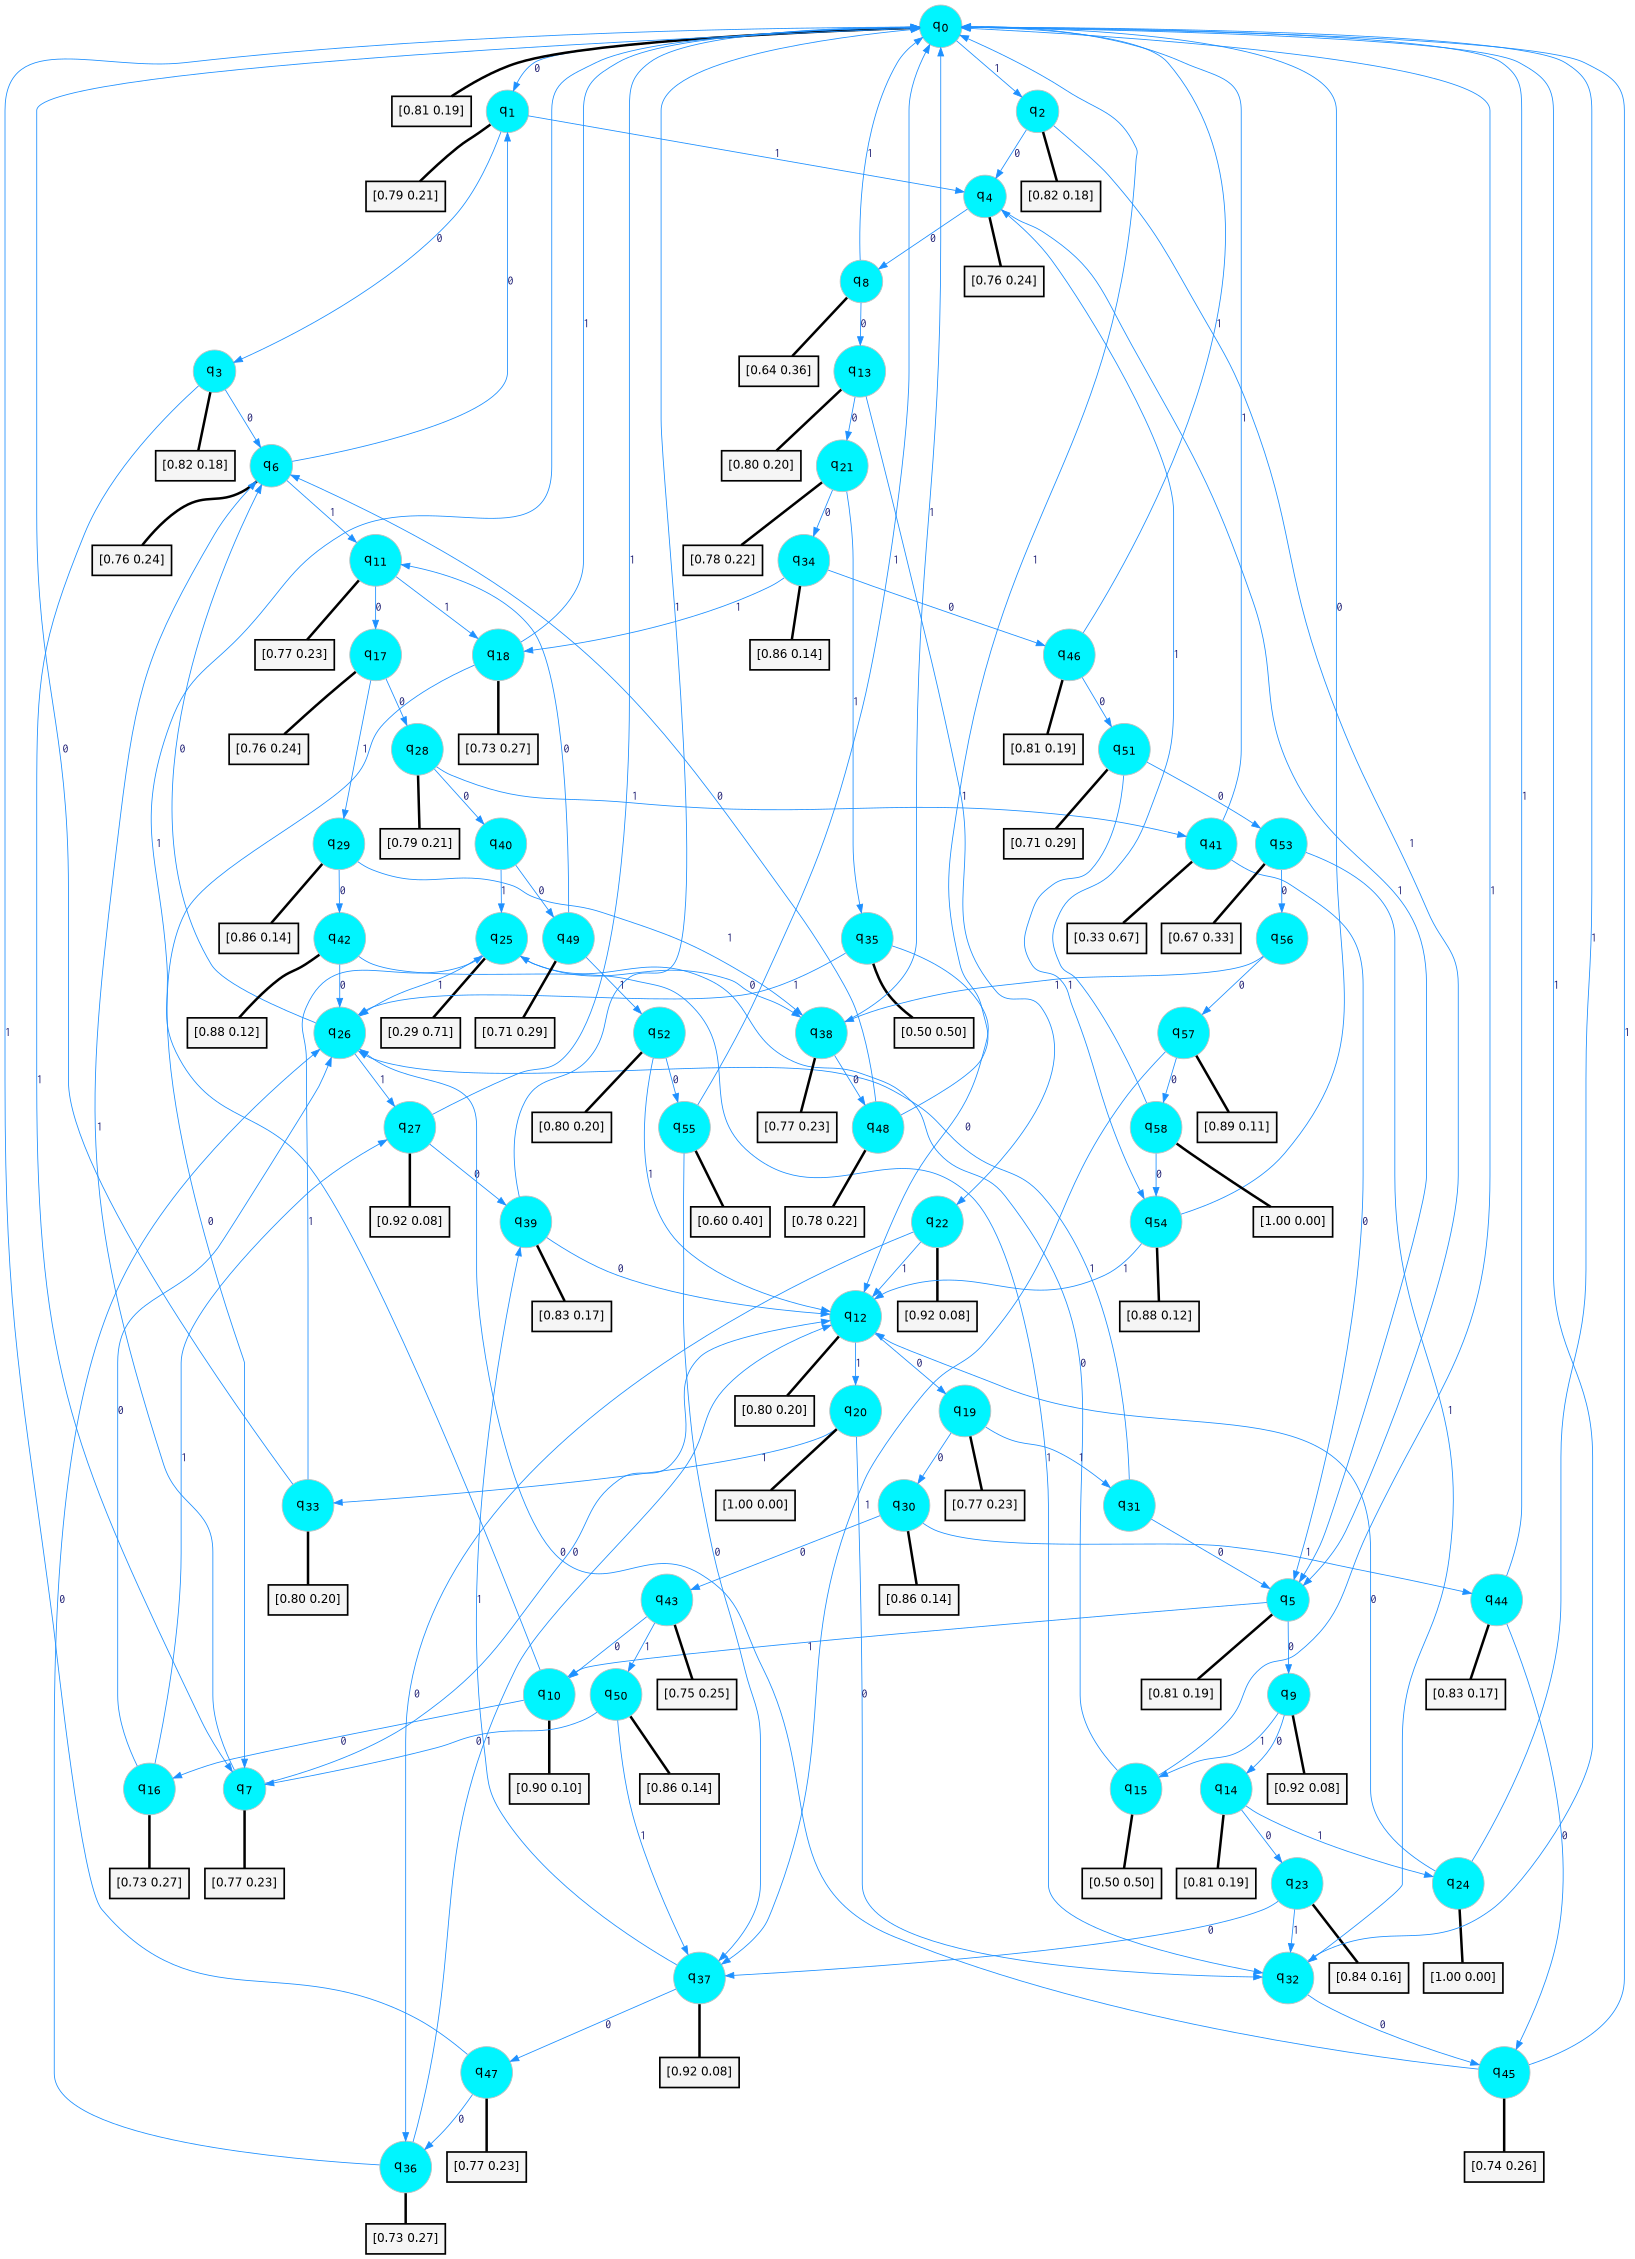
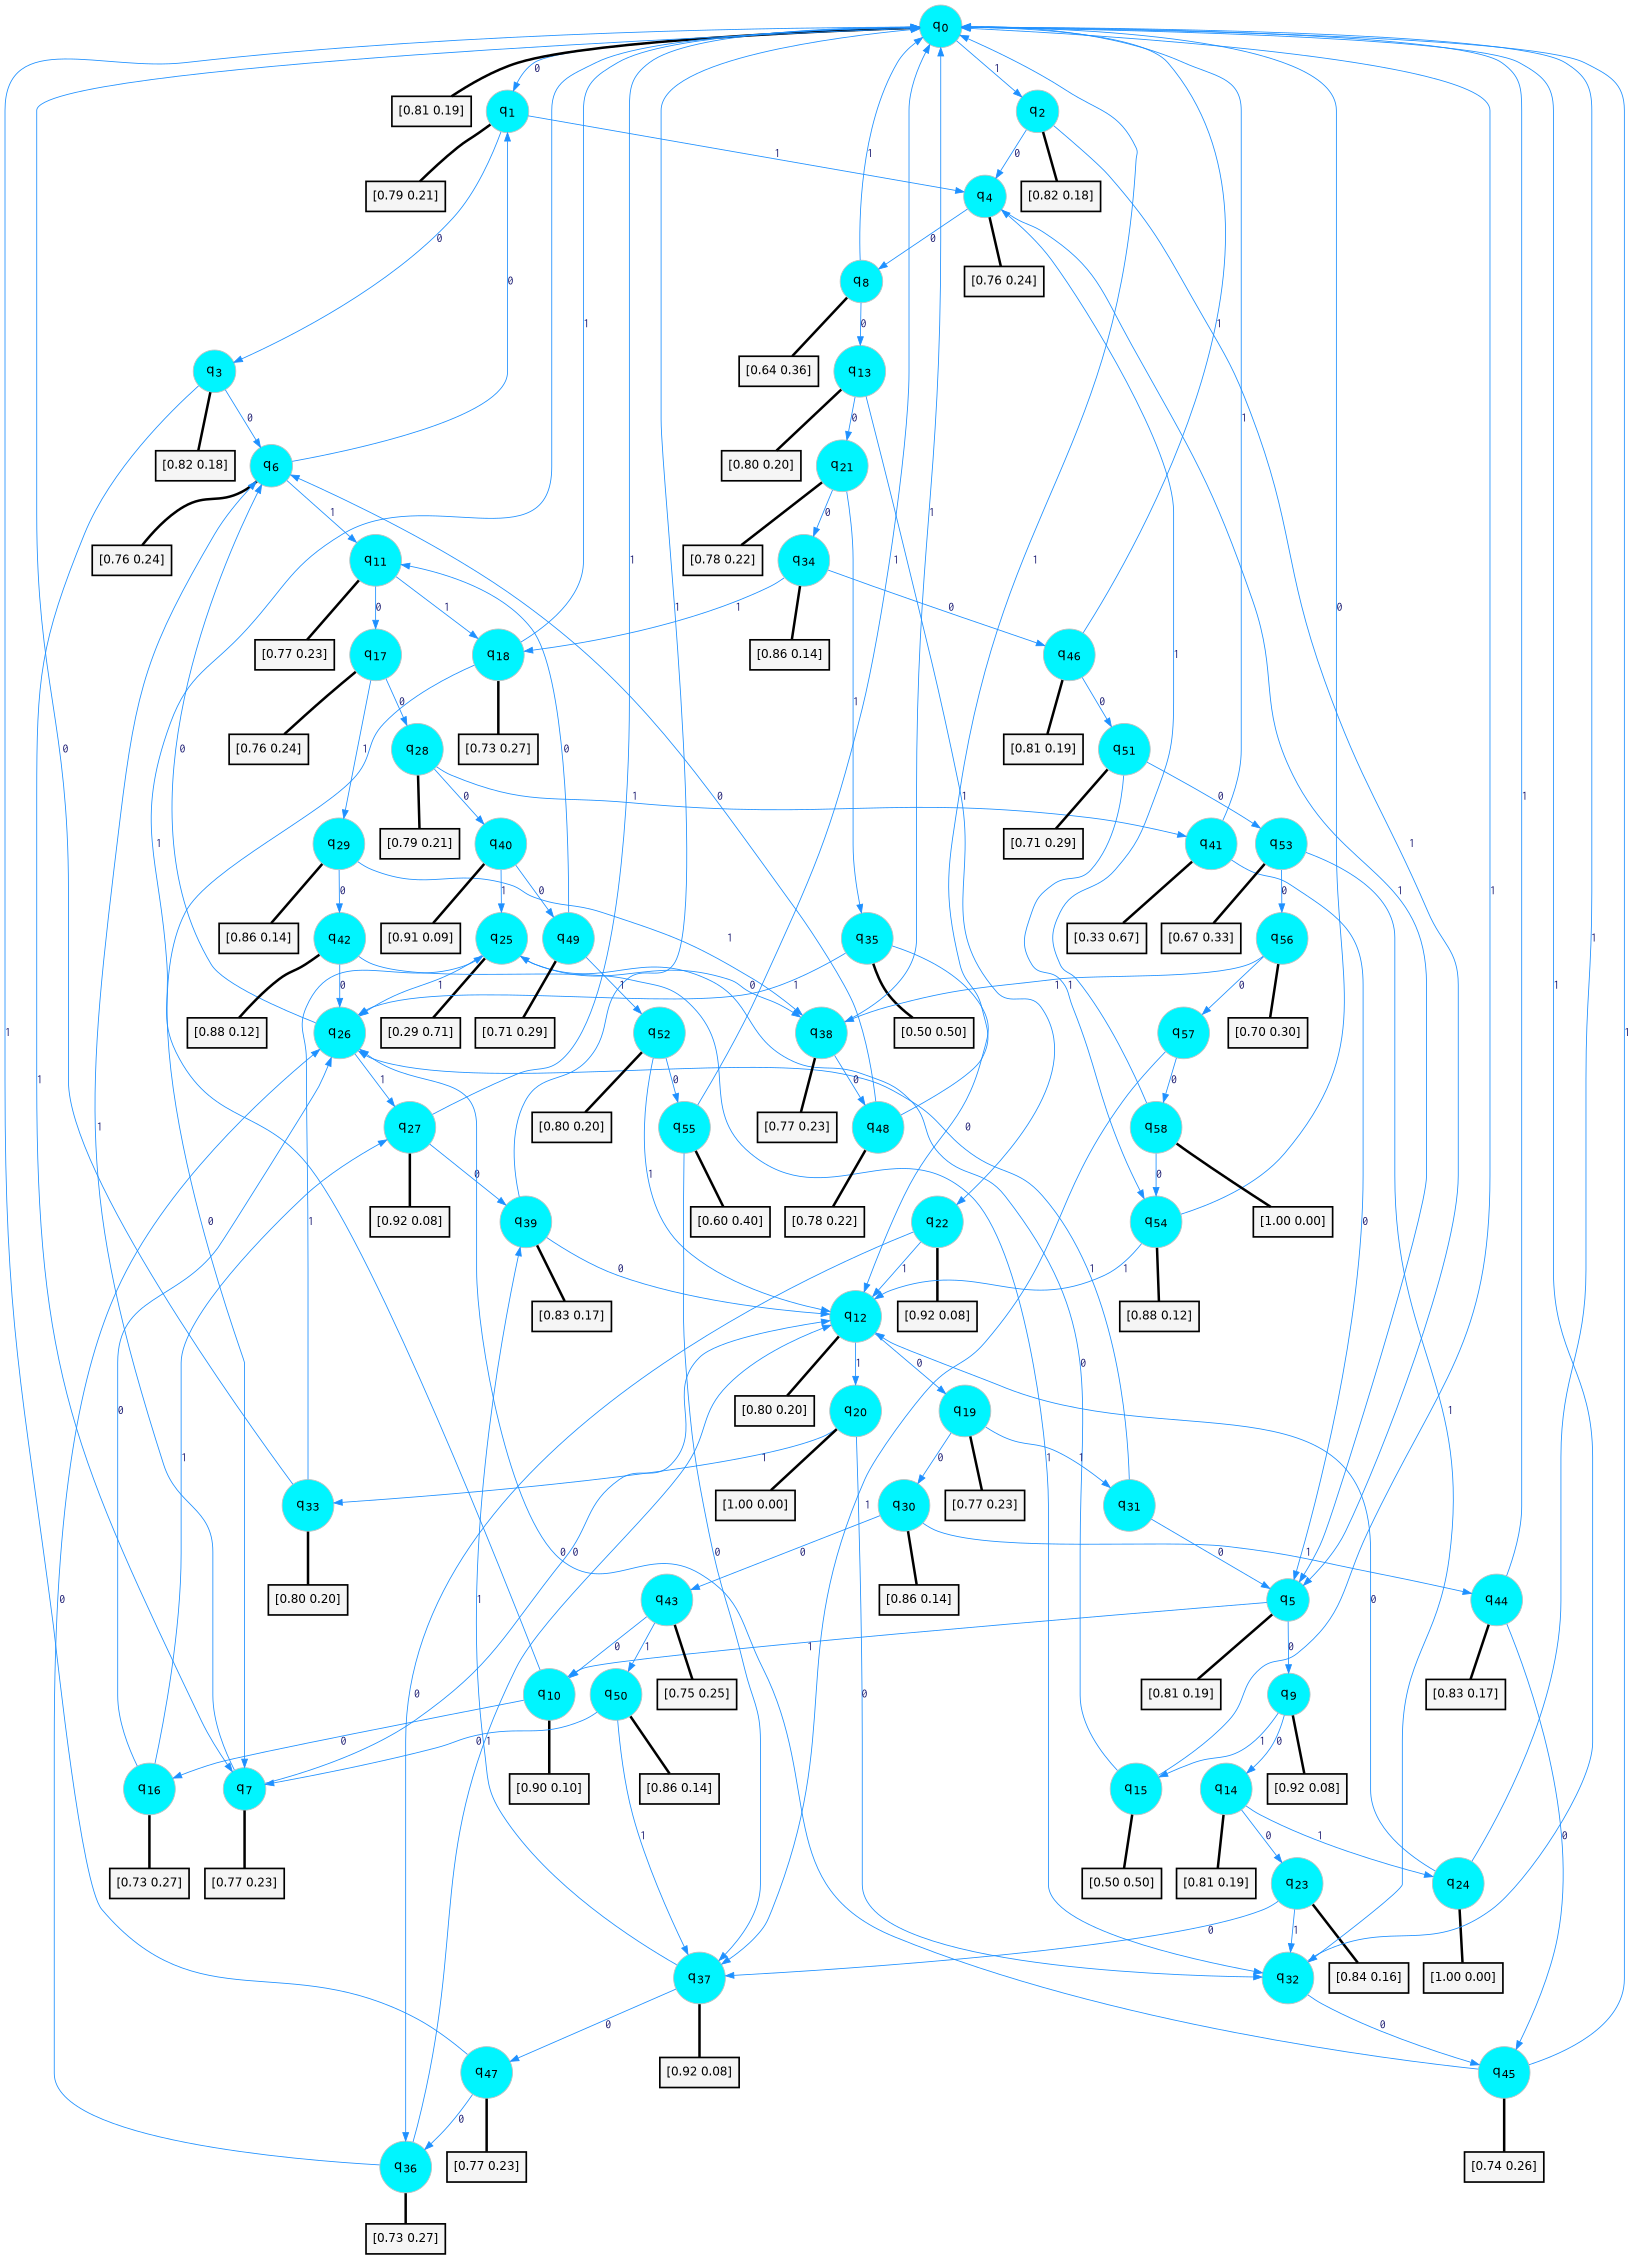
node "[0.91 0.09]": added
node "[0.70 0.30]": added
node "[0.89 0.11]": removed
